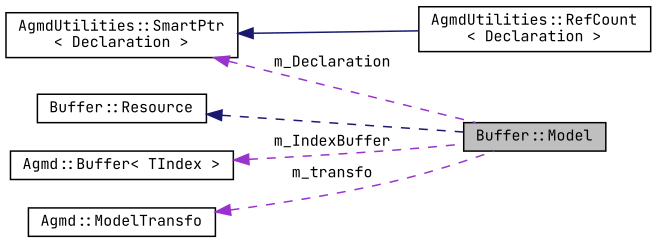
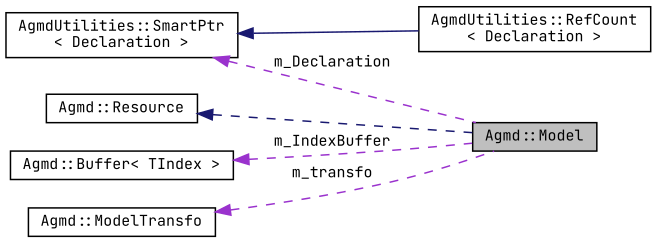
node "Buffer::Resource": label "Buffer::Resource" -> "Agmd::Resource"
node "Buffer::Model": label "Buffer::Model" -> "Agmd::Model"
